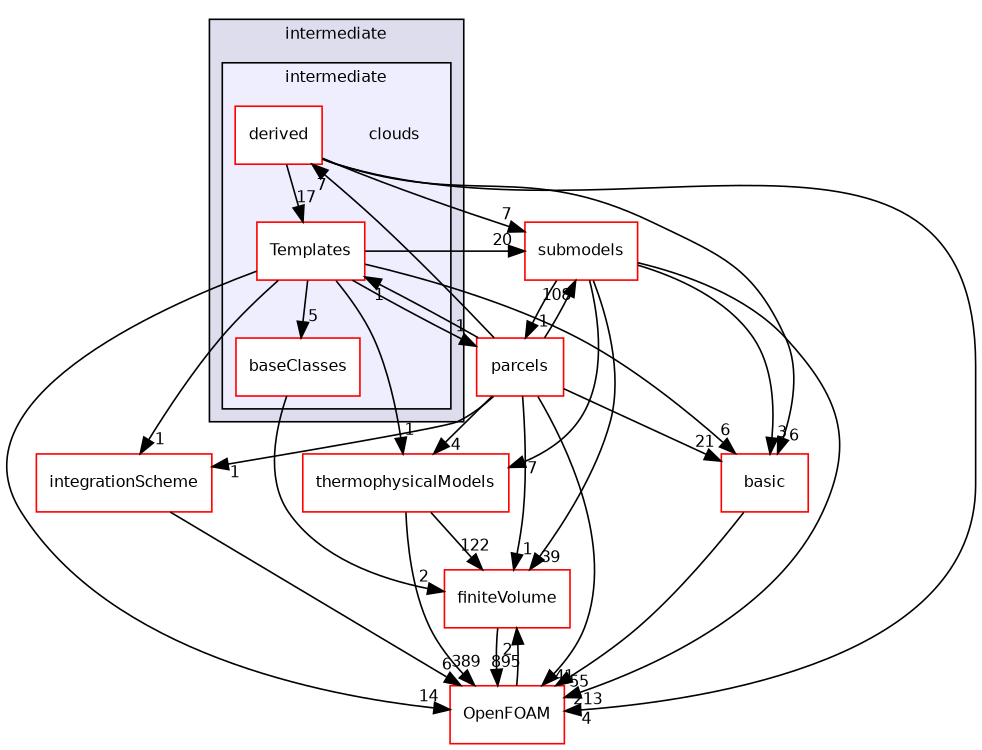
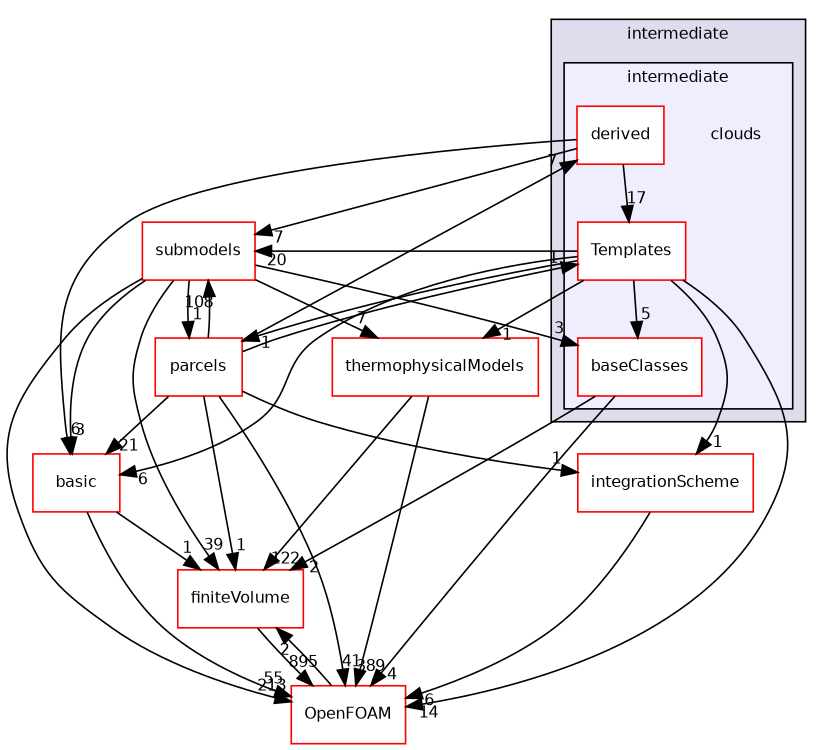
edge "derived" -> "OpenFOAM": now "baseClasses" -> "OpenFOAM"
edge "submodels" -> "baseClasses": added
edge "parcels" -> "thermophysicalModels": removed
edge "basic" -> "finiteVolume": added
